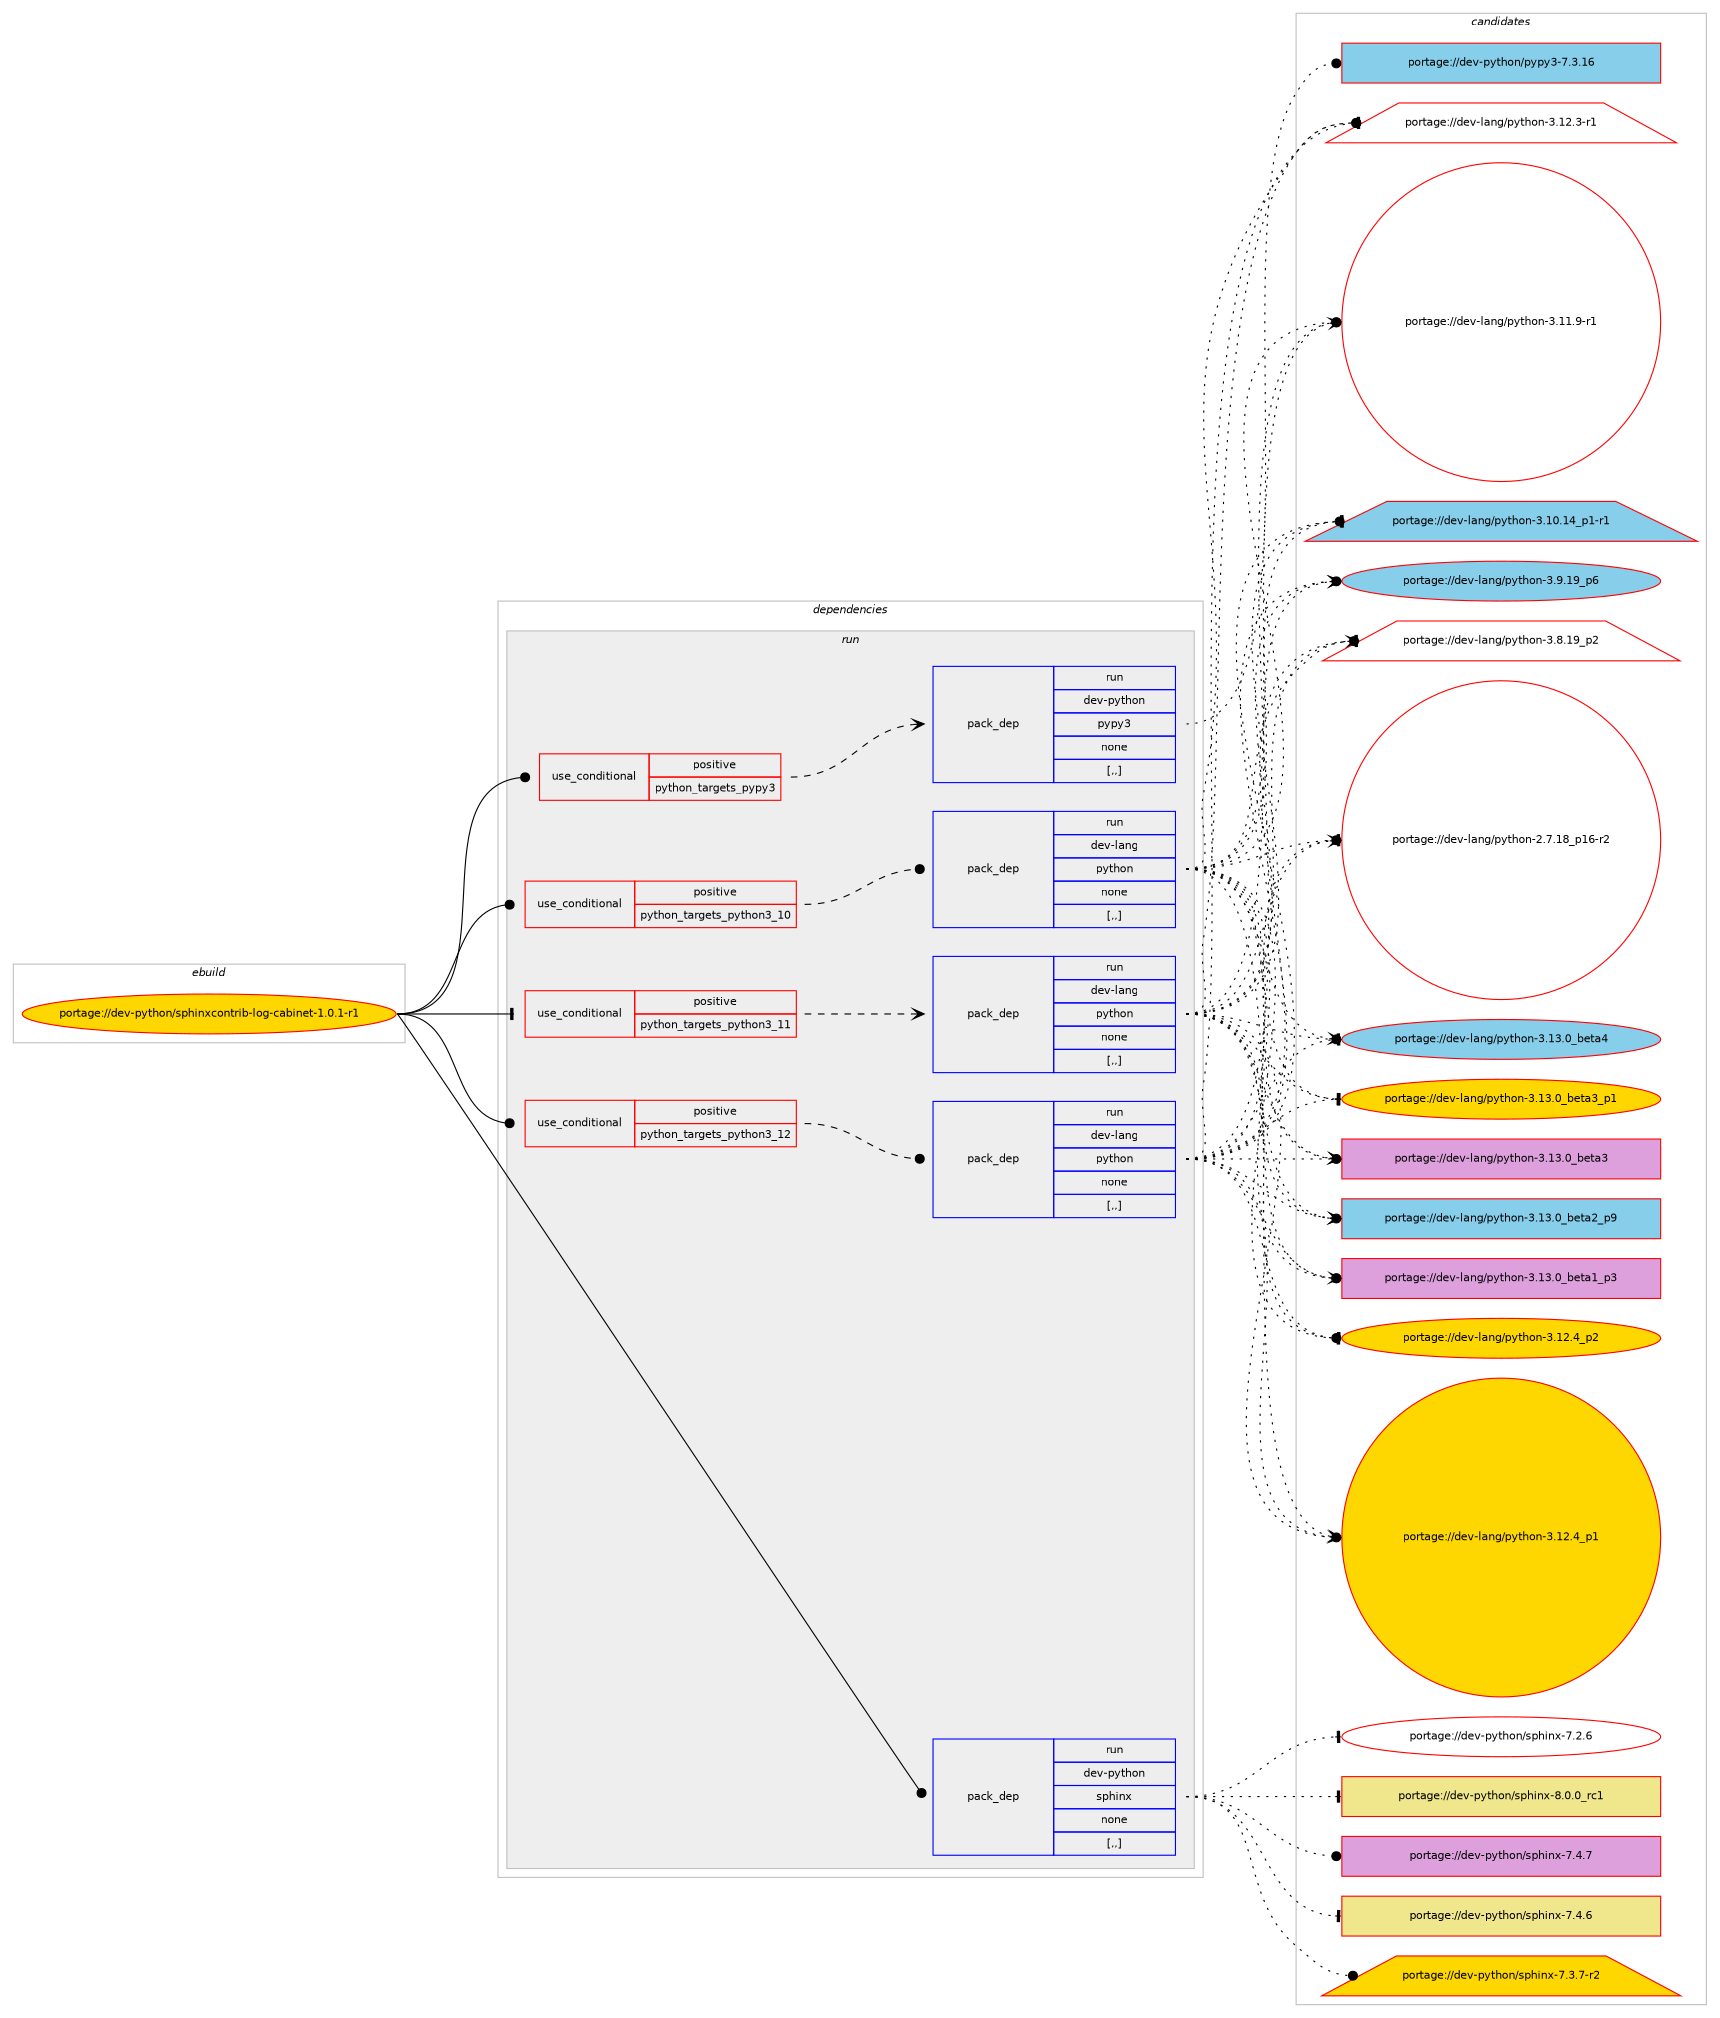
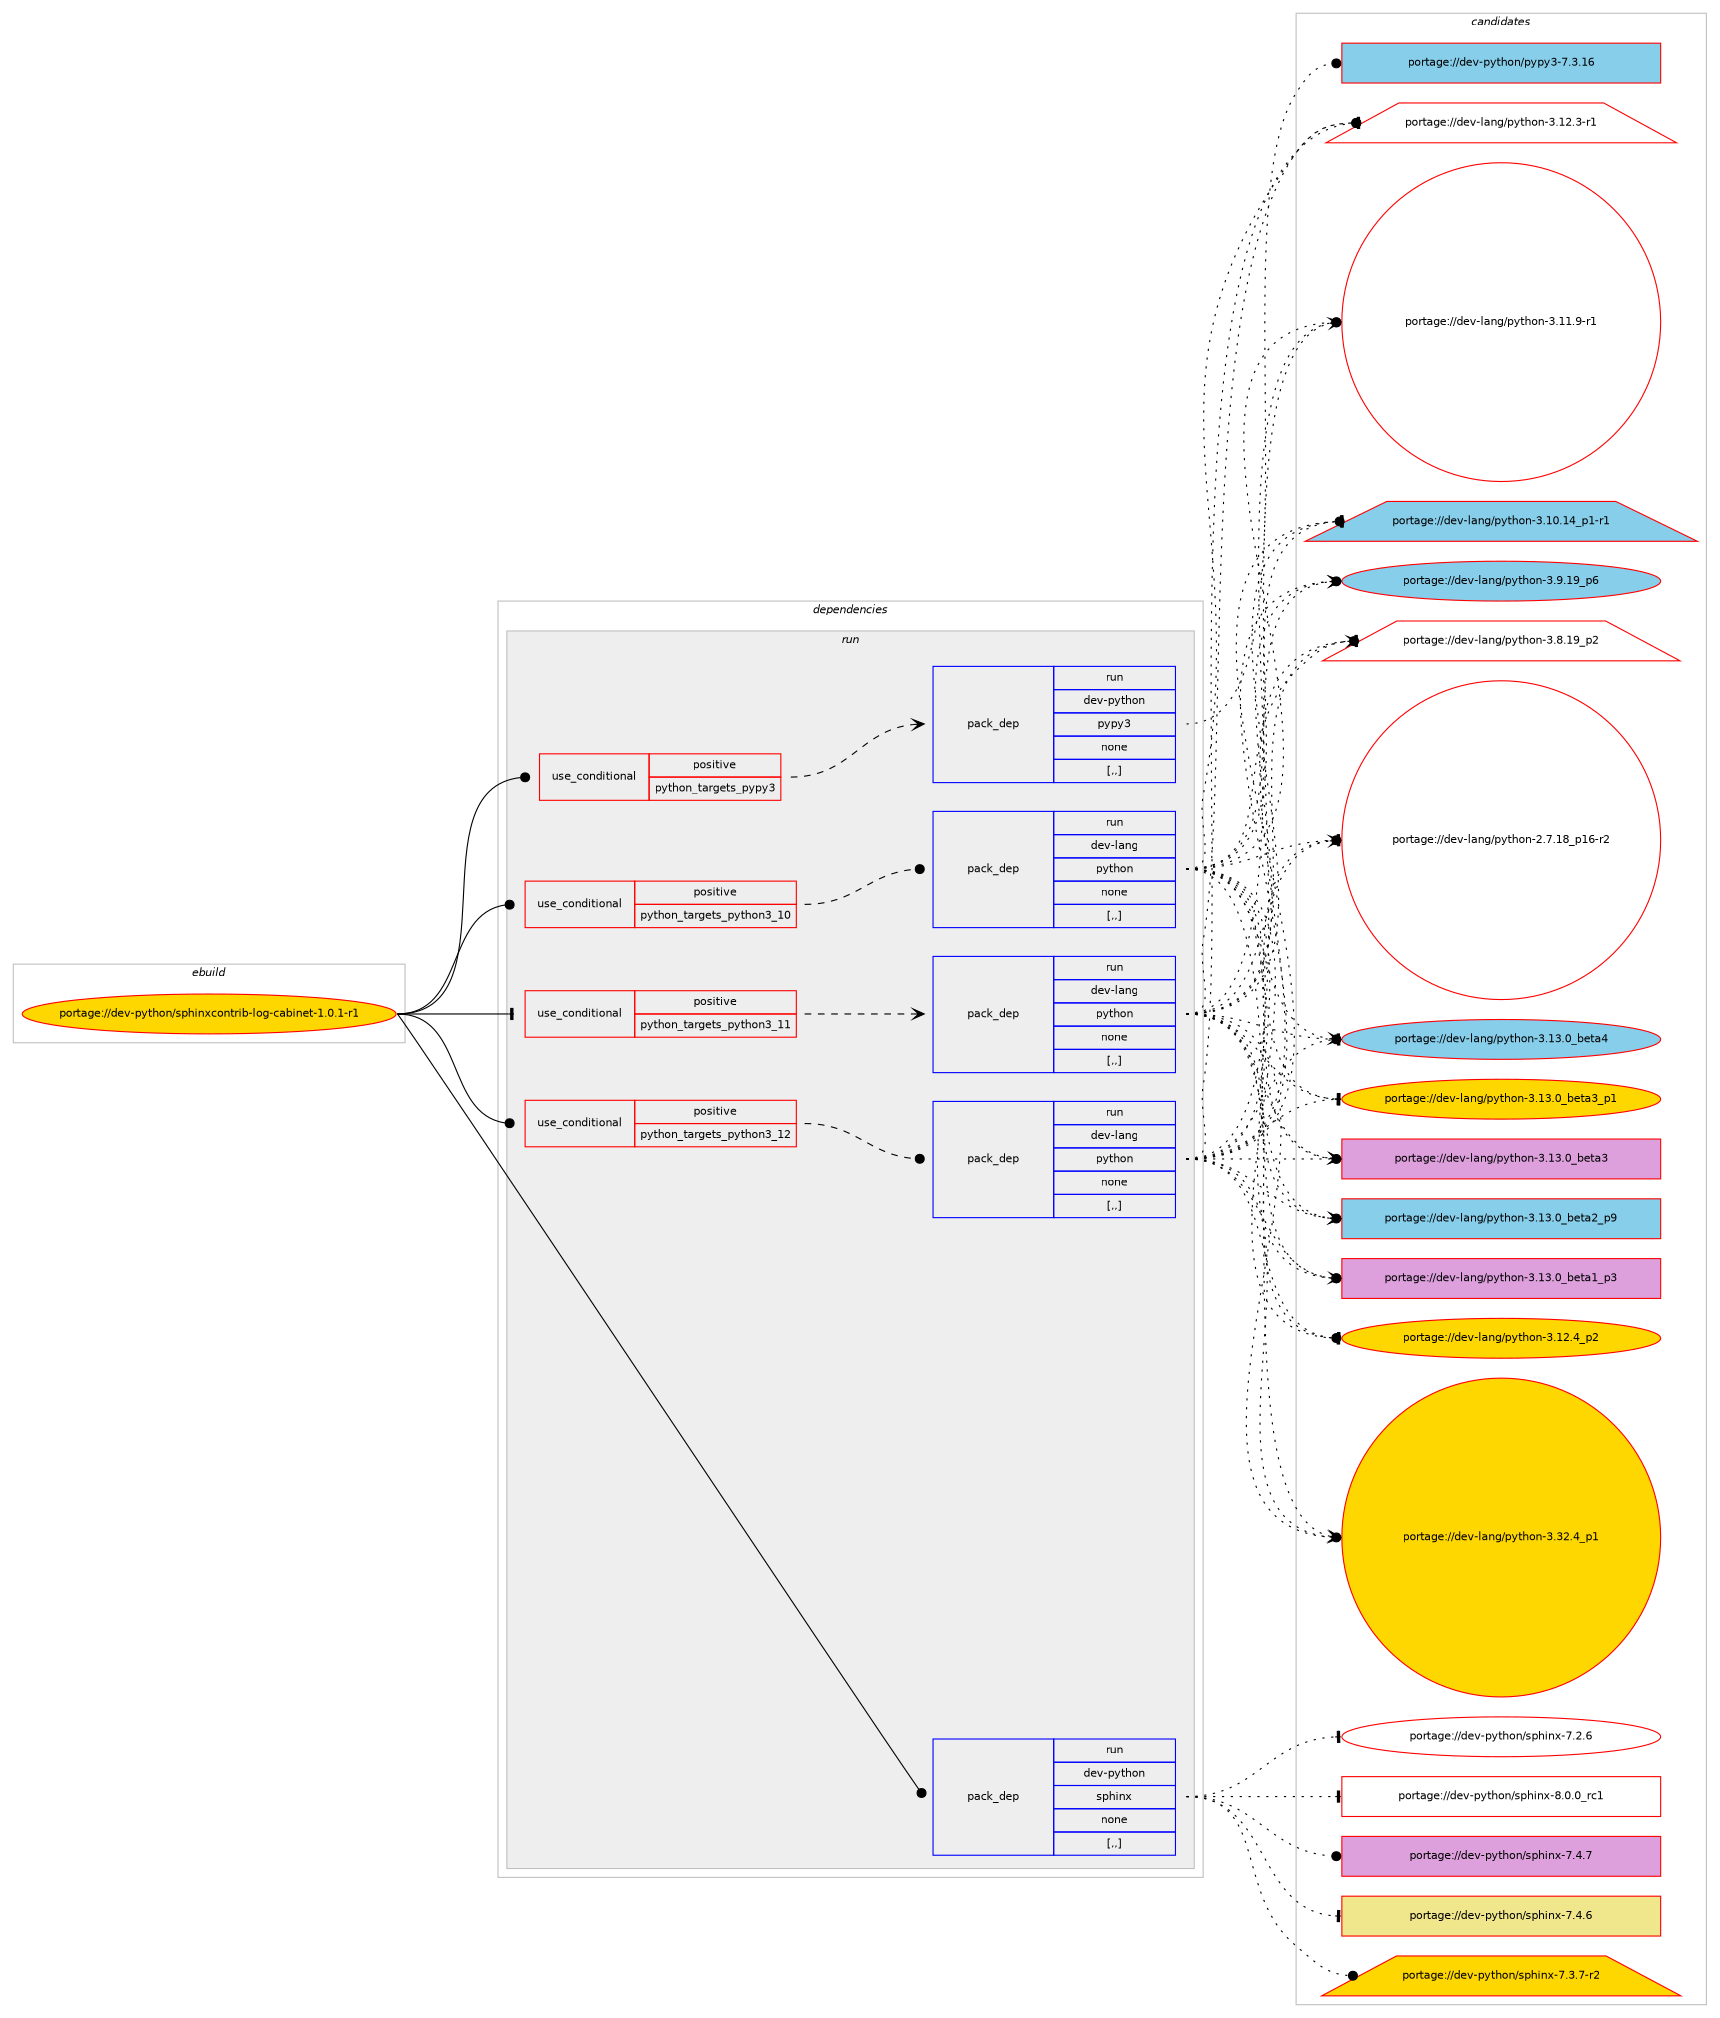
node "portage://dev-lang/python-3.12.4_p1": label "portage://dev-lang/python-3.12.4_p1" -> "portage://dev-lang/python-3.32.4_p1"
node "portage://dev-python/sphinx-8.0.0_rc1": fillcolor khaki -> white
